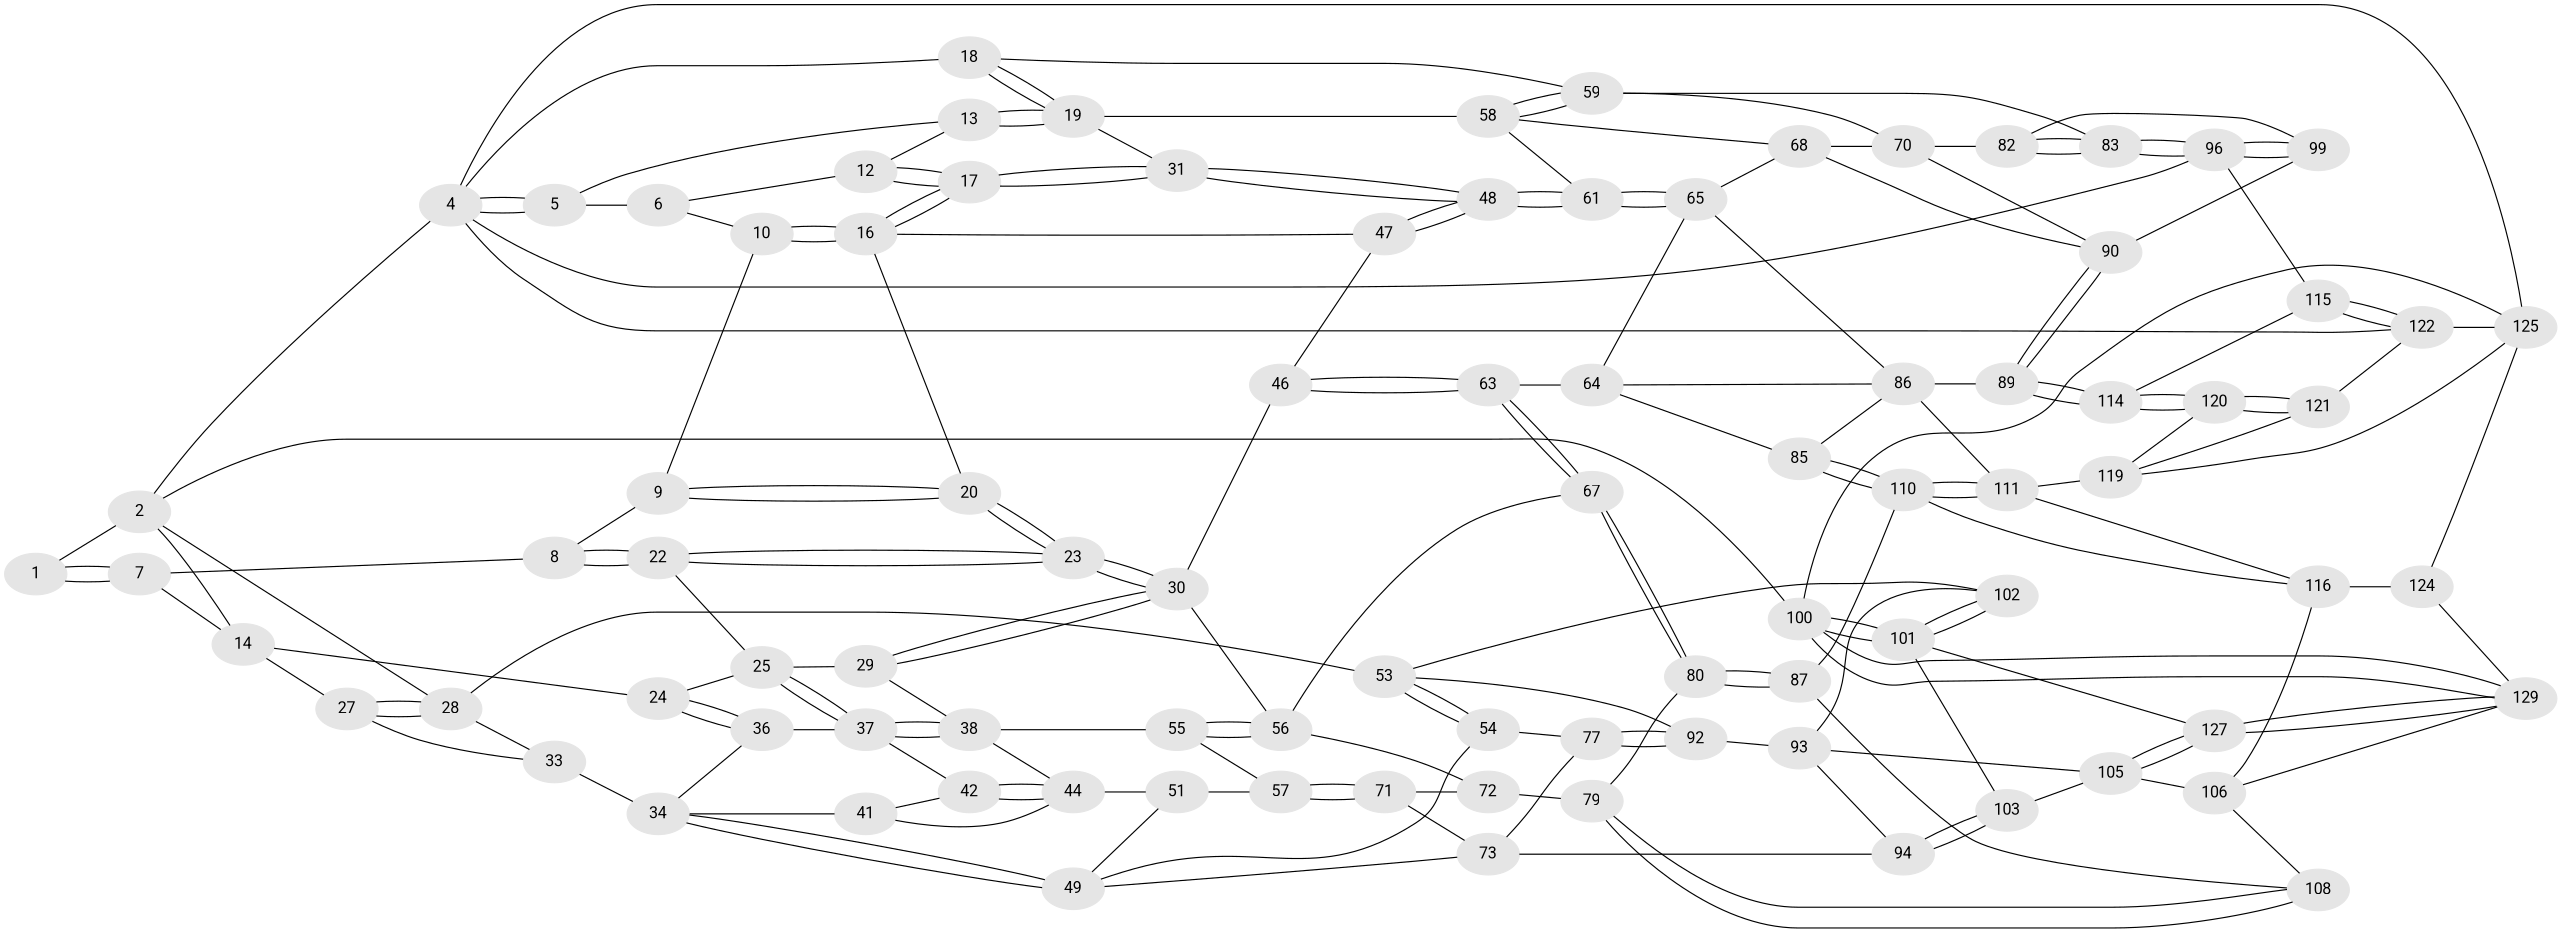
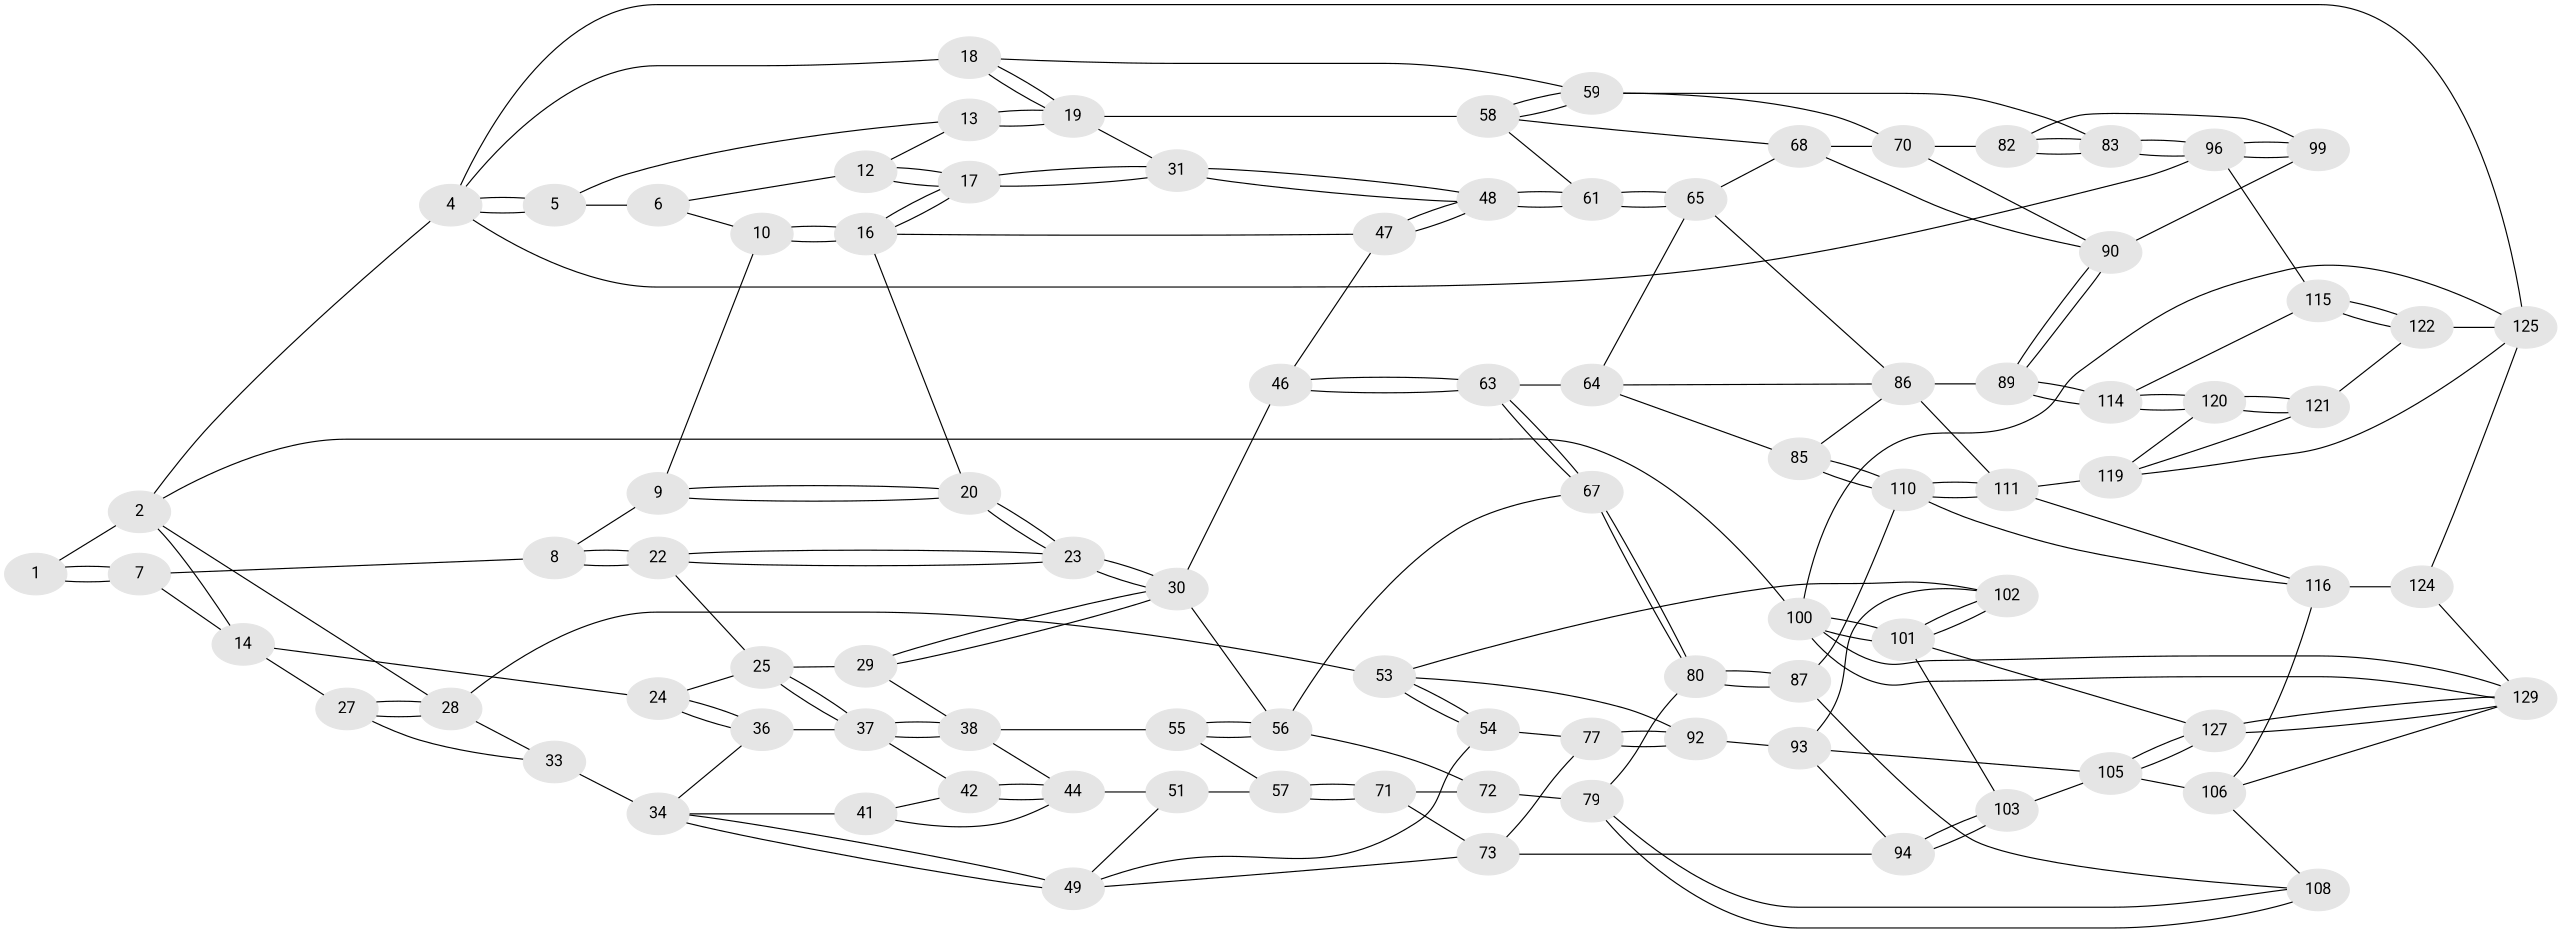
edge "4" -- "122": removed
